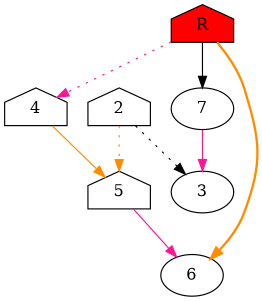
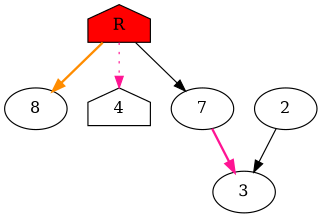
node "2": shape house -> ellipse
edge "7" -> "3": style solid -> bold
edge "2" -> "3": style dotted -> solid
node "5": removed
node "6": label "6" -> "8"
